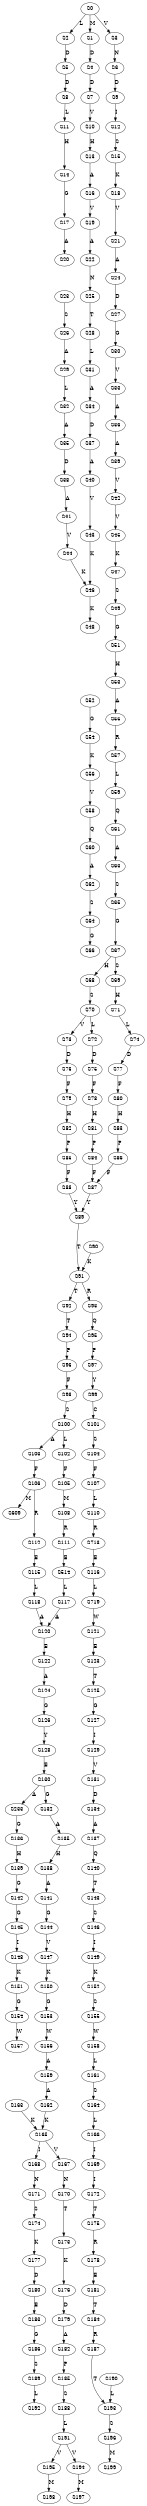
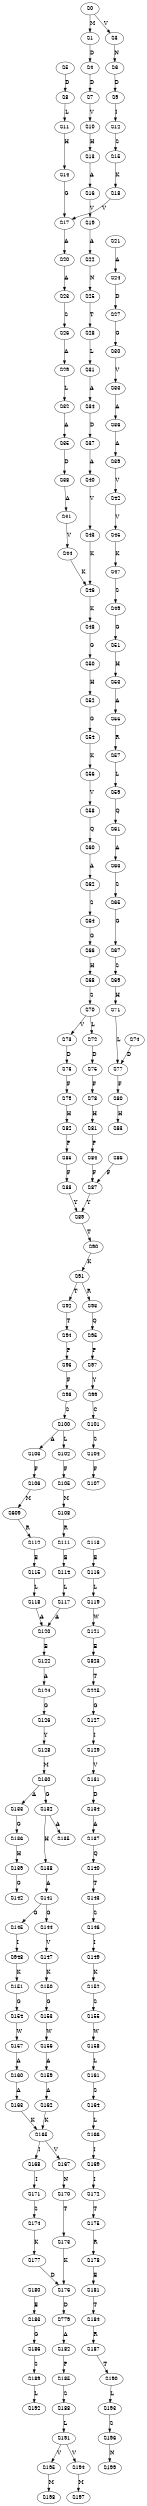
node "S2": removed
edge "S18" -> "S21": now "S18" -> "S17"
edge "S20" -> "S23": added, label "A"
node "S50": added
edge "S67" -> "S68": now "S66" -> "S68"
edge "S71" -> "S74": now "S71" -> "S77"
edge "S83" -> "S86": removed, label "P"
edge "S89" -> "S91": now "S89" -> "S90"
edge "S106" -> "S112": now "S609" -> "S112"
node "S110": removed
node "S713": label "S713" -> "S113"
node "S514": label "S514" -> "S114"
node "S719": label "S719" -> "S119"
node "S123": label "S123" -> "S823"
node "S125": label "S125" -> "S225"
edge "S128" -> "S130": label "E" -> "M"
node "S233": label "S233" -> "S133"
edge "S135" -> "S138": now "S132" -> "S138"
edge "S142" -> "S145": now "S141" -> "S145"
node "S148": label "S148" -> "S948"
node "S160": added
edge "S168" -> "S171": label "N" -> "I"
edge "S177" -> "S180": now "S177" -> "S176"
node "S179": label "S179" -> "S779"
edge "S187" -> "S193": now "S187" -> "S190"
edge "S196" -> "S199": label "M" -> "N"
